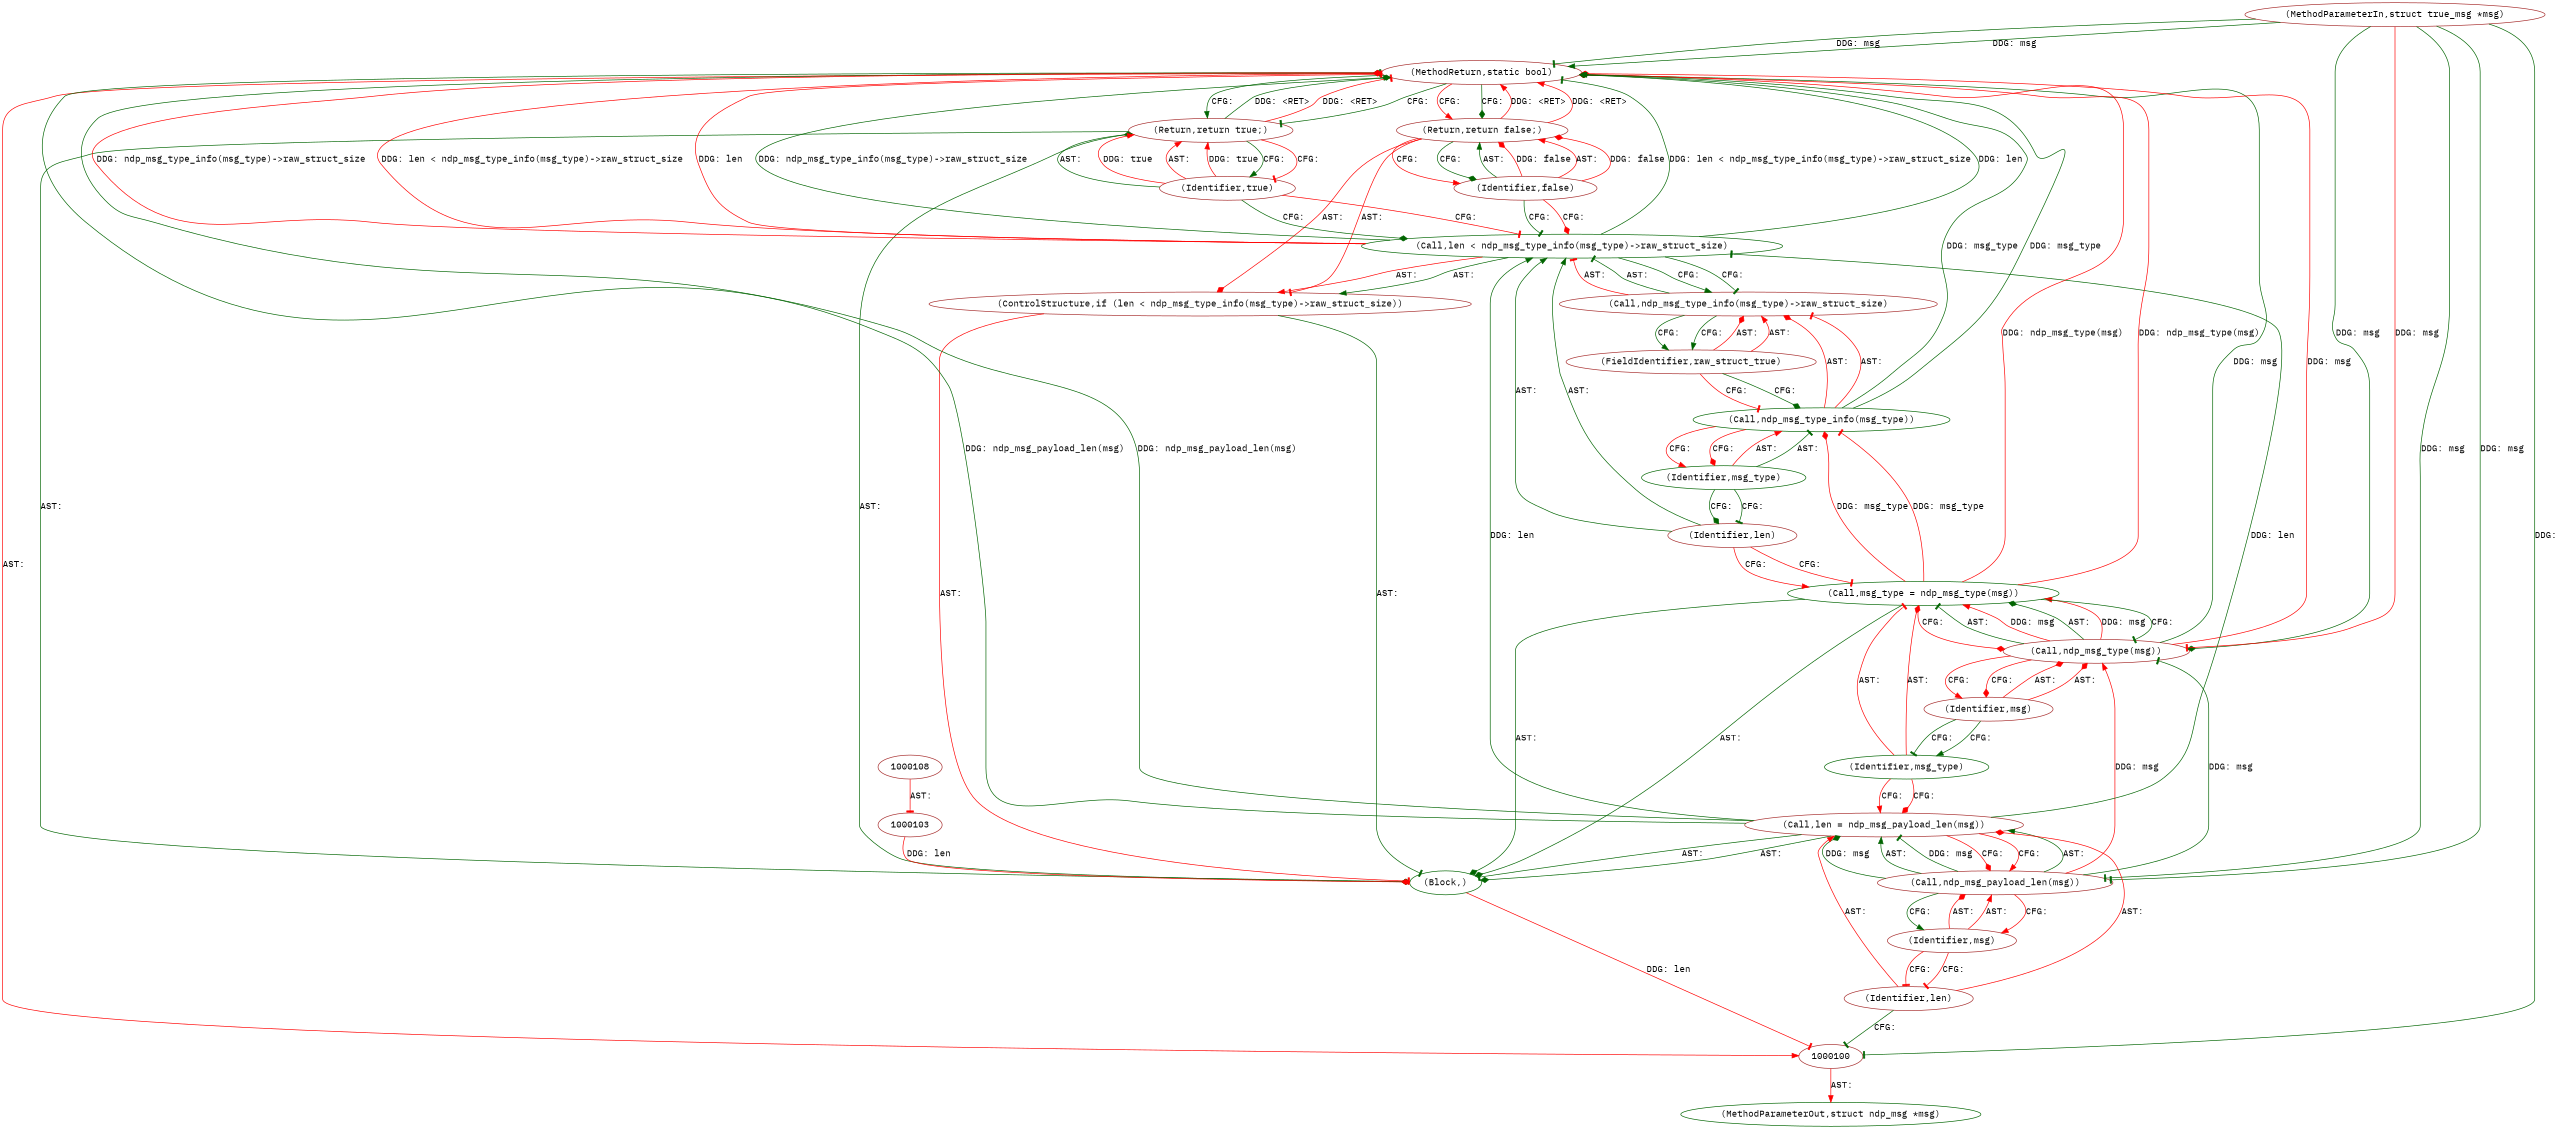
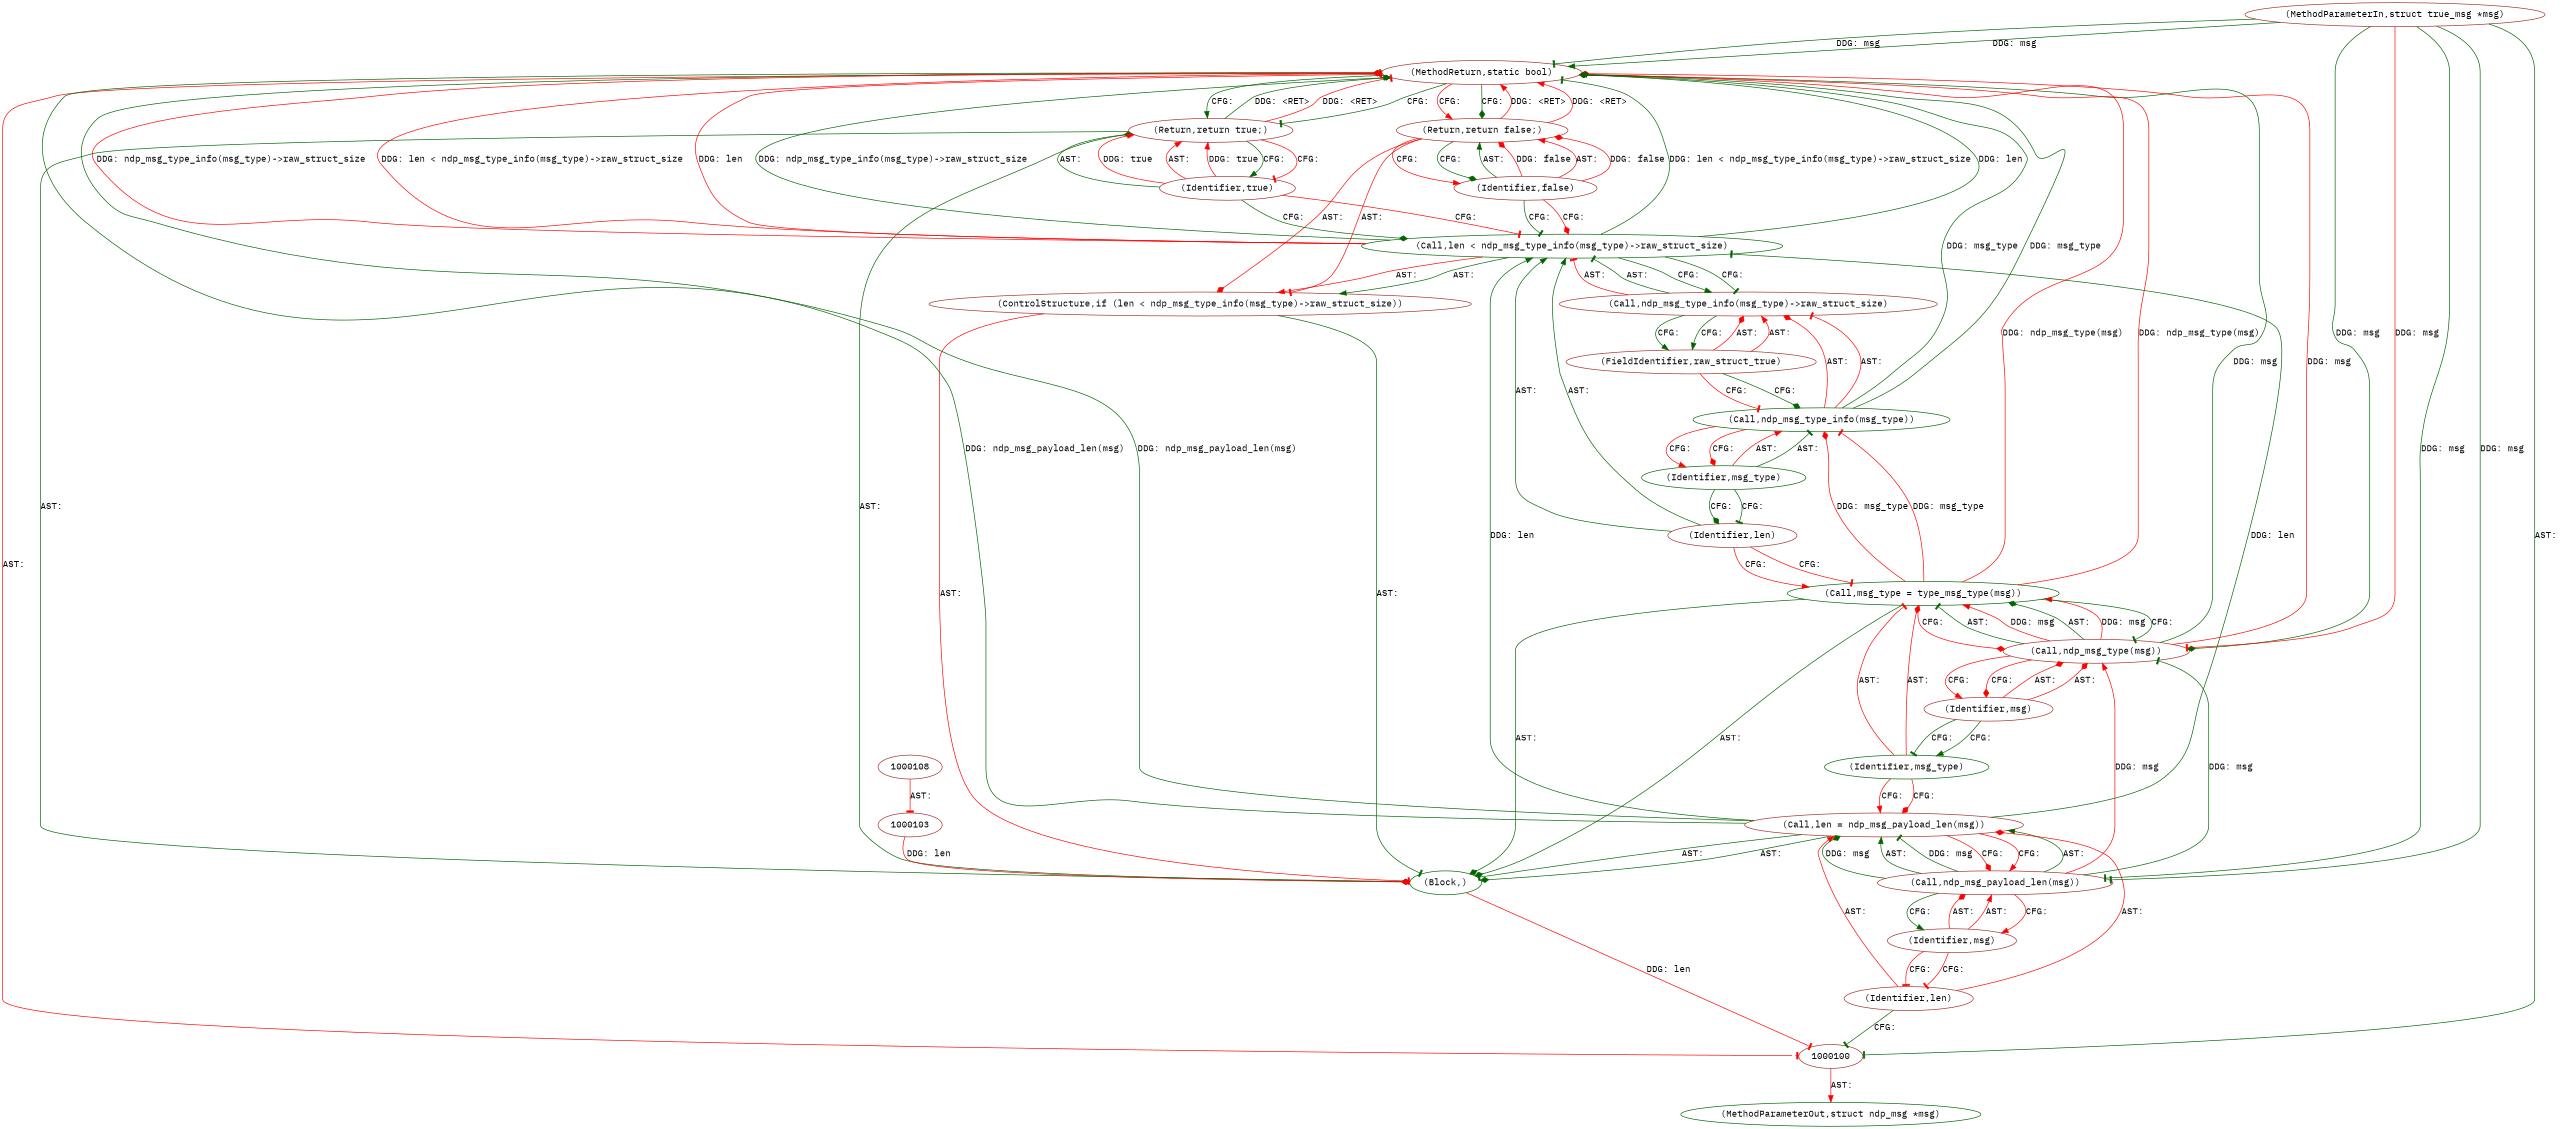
edge "(MethodParameterIn,struct true_msg *msg)" -> "1000100": label "DDG: " -> "AST: "
node "(Call,msg_type = ndp_msg_type(msg))": label "(Call,msg_type = ndp_msg_type(msg))" -> "(Call,msg_type = type_msg_type(msg))"
edge "(MethodReturn,static bool)" -> "1000100": arrowhead normal -> tee
